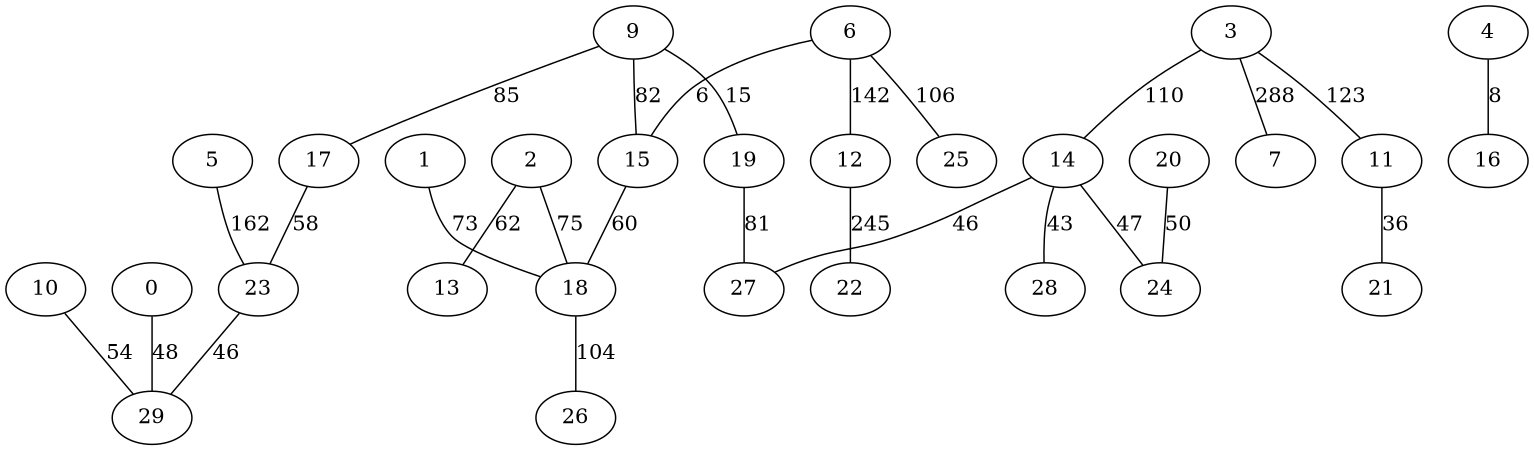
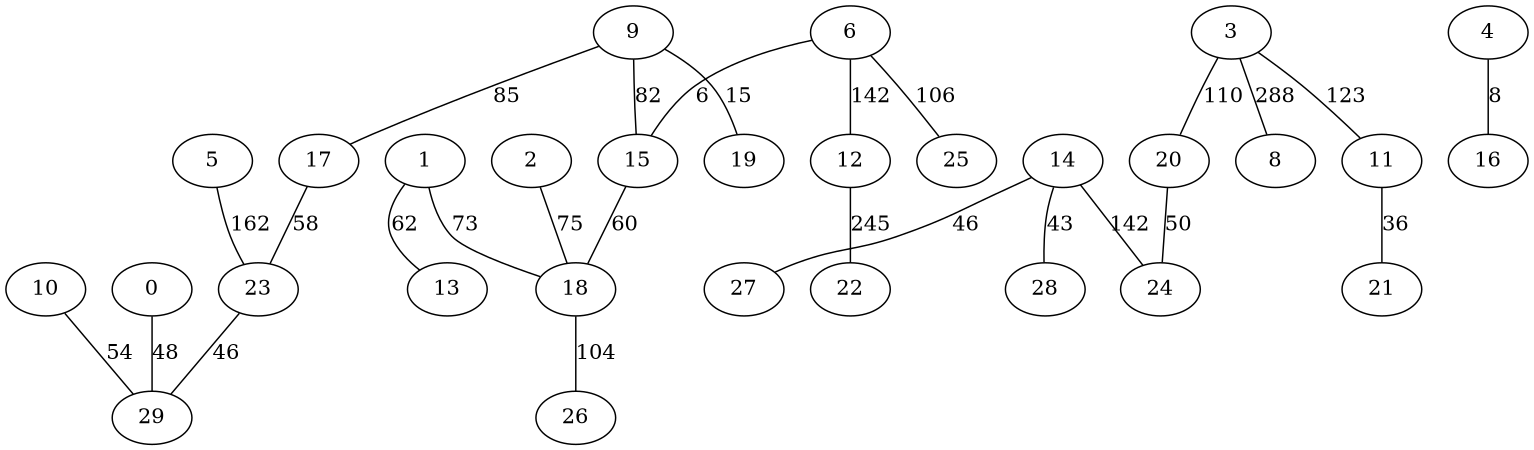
edge "3" -- "14": now "3" -- "20"
node "7": label "7" -> "8"
edge "2" -- "13": now "1" -- "13"
edge "19" -- "27": removed, label "81"
edge "14" -- "24": label "47" -> "142"
